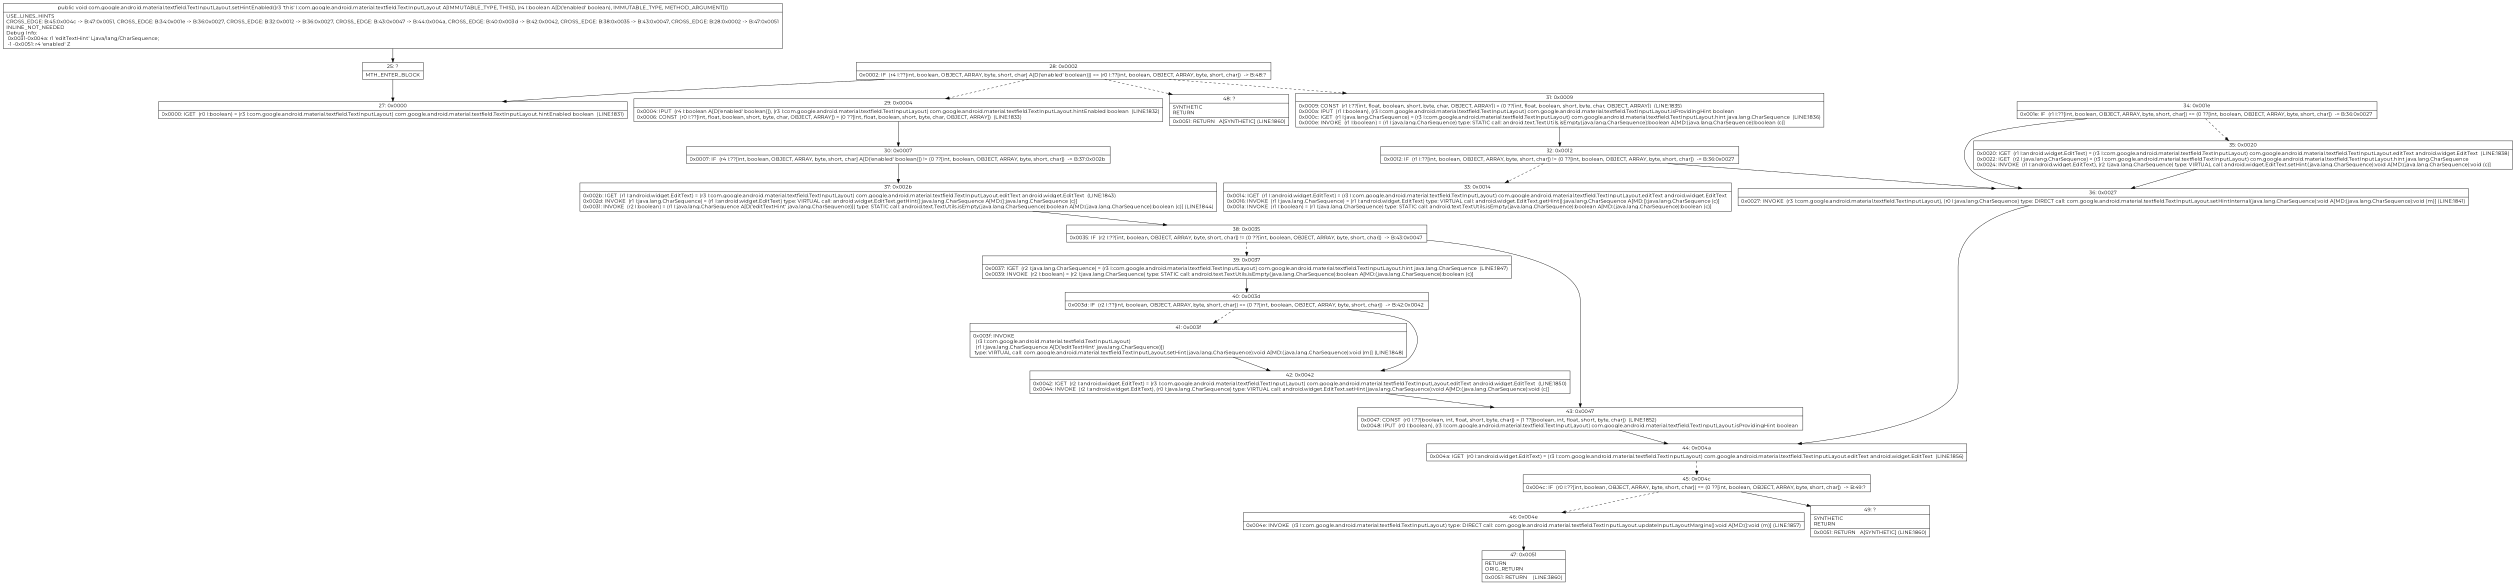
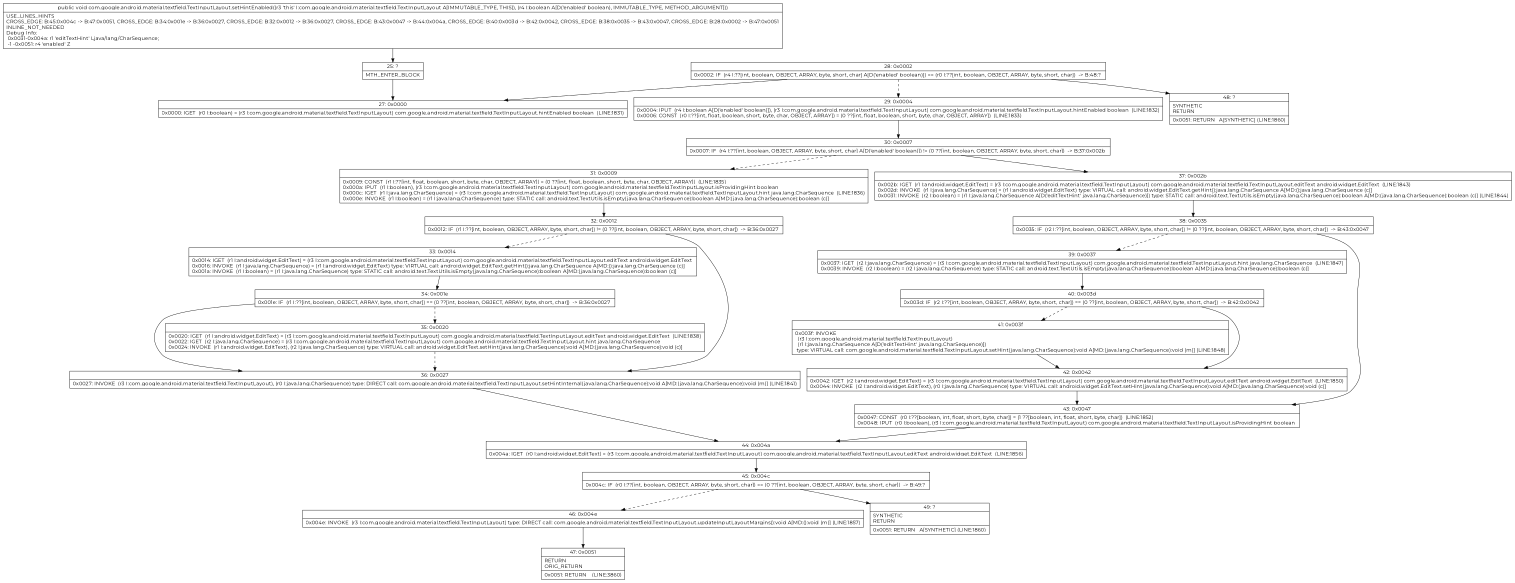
edge "28: 0x0002" -> "48: ?": style dashed -> solid
edge "28: 0x0002" -> "31: 0x0009": now "30: 0x0007" -> "31: 0x0009"
edge "35: 0x0020" -> "36: 0x0027": style solid -> dashed
edge "33: 0x0014" -> "34: 0x001e": added
edge "44: 0x004a" -> "45: 0x004c": style dashed -> solid
